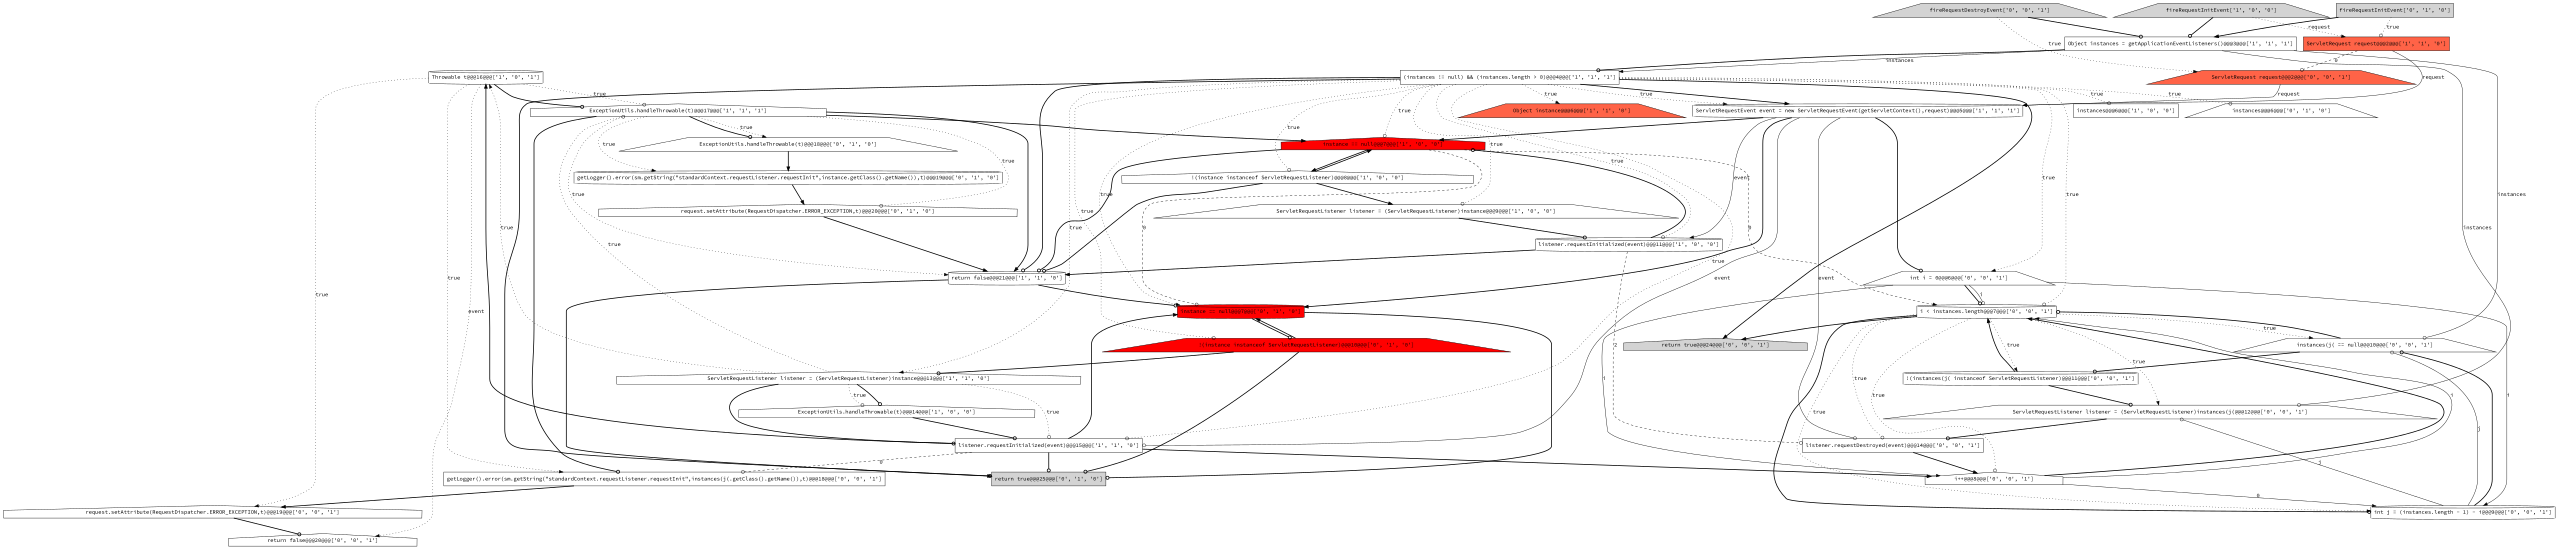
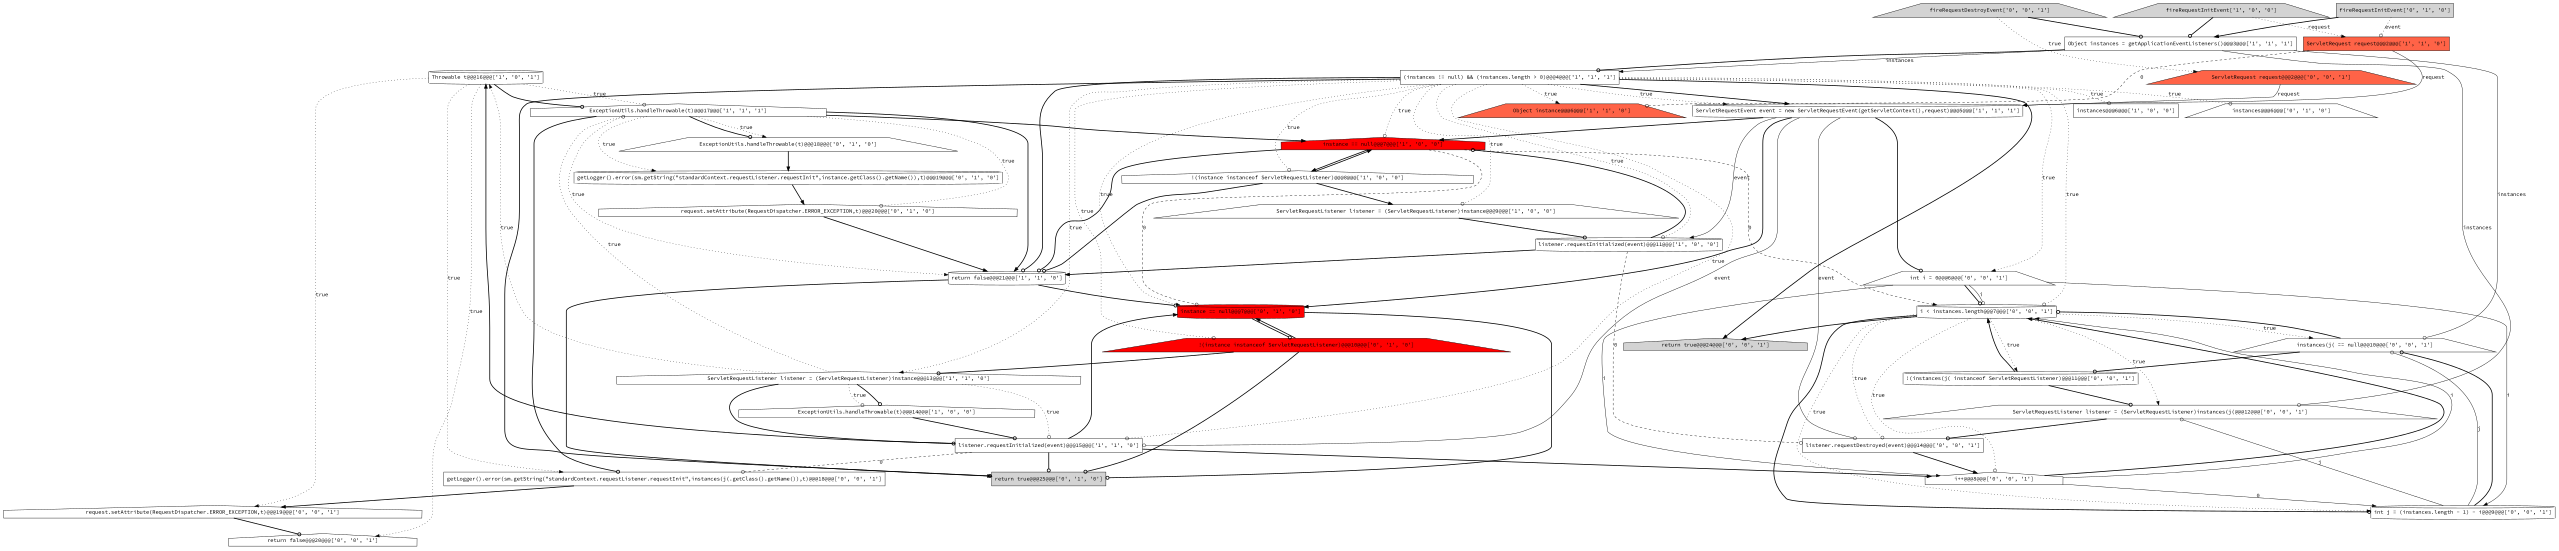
edge "fireRequestInitEvent['0', '1', '0']" -> "ServletRequest request@@@2@@@['1', '1', '0']": label "true" -> "event"
edge "ServletRequest request@@@2@@@['1', '1', '0']" -> "ServletRequest request@@@2@@@['0', '0', '1']": now "ServletRequest request@@@2@@@['1', '1', '0']" -> "Object instance@@@6@@@['1', '1', '0']"
edge "Throwable t@@@16@@@['1', '0', '1']" -> "return false@@@20@@@['0', '0', '1']": label "event" -> "true"
edge "listener.requestInitialized(event)@@@11@@@['1', '0', '0']" -> "listener.requestDestroyed(event)@@@14@@@['0', '0', '1']": label "2" -> "0"
